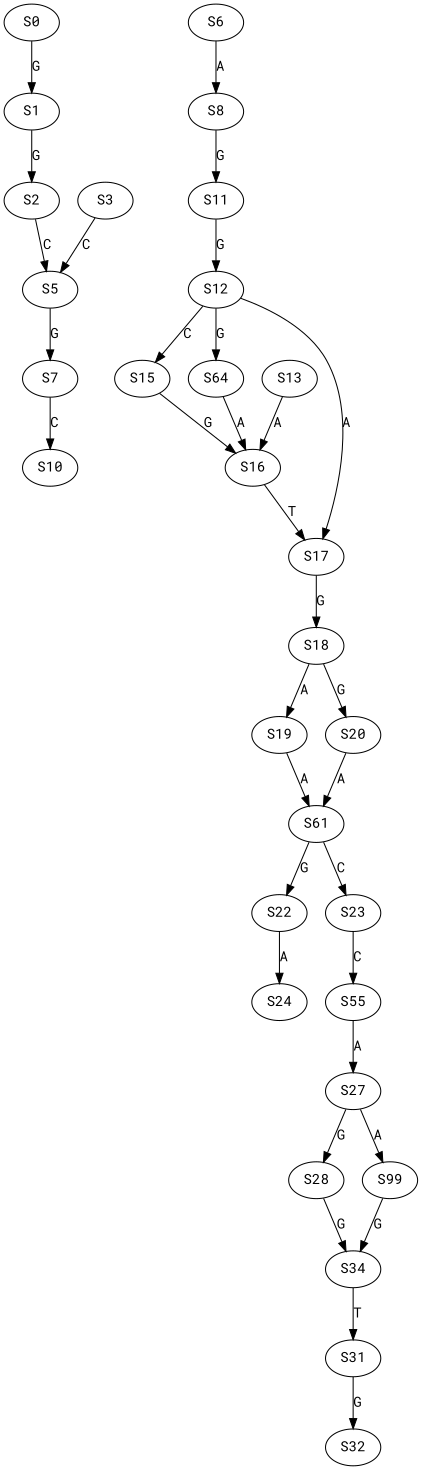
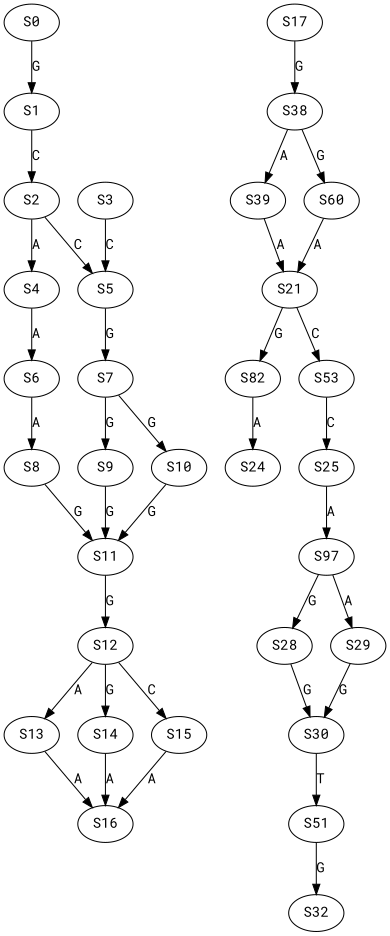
edge "S1" -> "S2": label "G" -> "C"
node "S4": added
node "S64": label "S64" -> "S14"
edge "S12" -> "S17": now "S12" -> "S13"
edge "S7" -> "S10": label "C" -> "G"
edge "S15" -> "S16": label "G" -> "A"
node "S9": added
edge "S10" -> "S11": added, label "G"
edge "S16" -> "S17": removed, label "T"
node "S18": label "S18" -> "S38"
node "S19": label "S19" -> "S39"
node "S20": label "S20" -> "S60"
node "S61": label "S61" -> "S21"
node "S22": label "S22" -> "S82"
node "S23": label "S23" -> "S53"
node "S55": label "S55" -> "S25"
node "S27": label "S27" -> "S97"
node "S99": label "S99" -> "S29"
node "S34": label "S34" -> "S30"
node "S31": label "S31" -> "S51"
